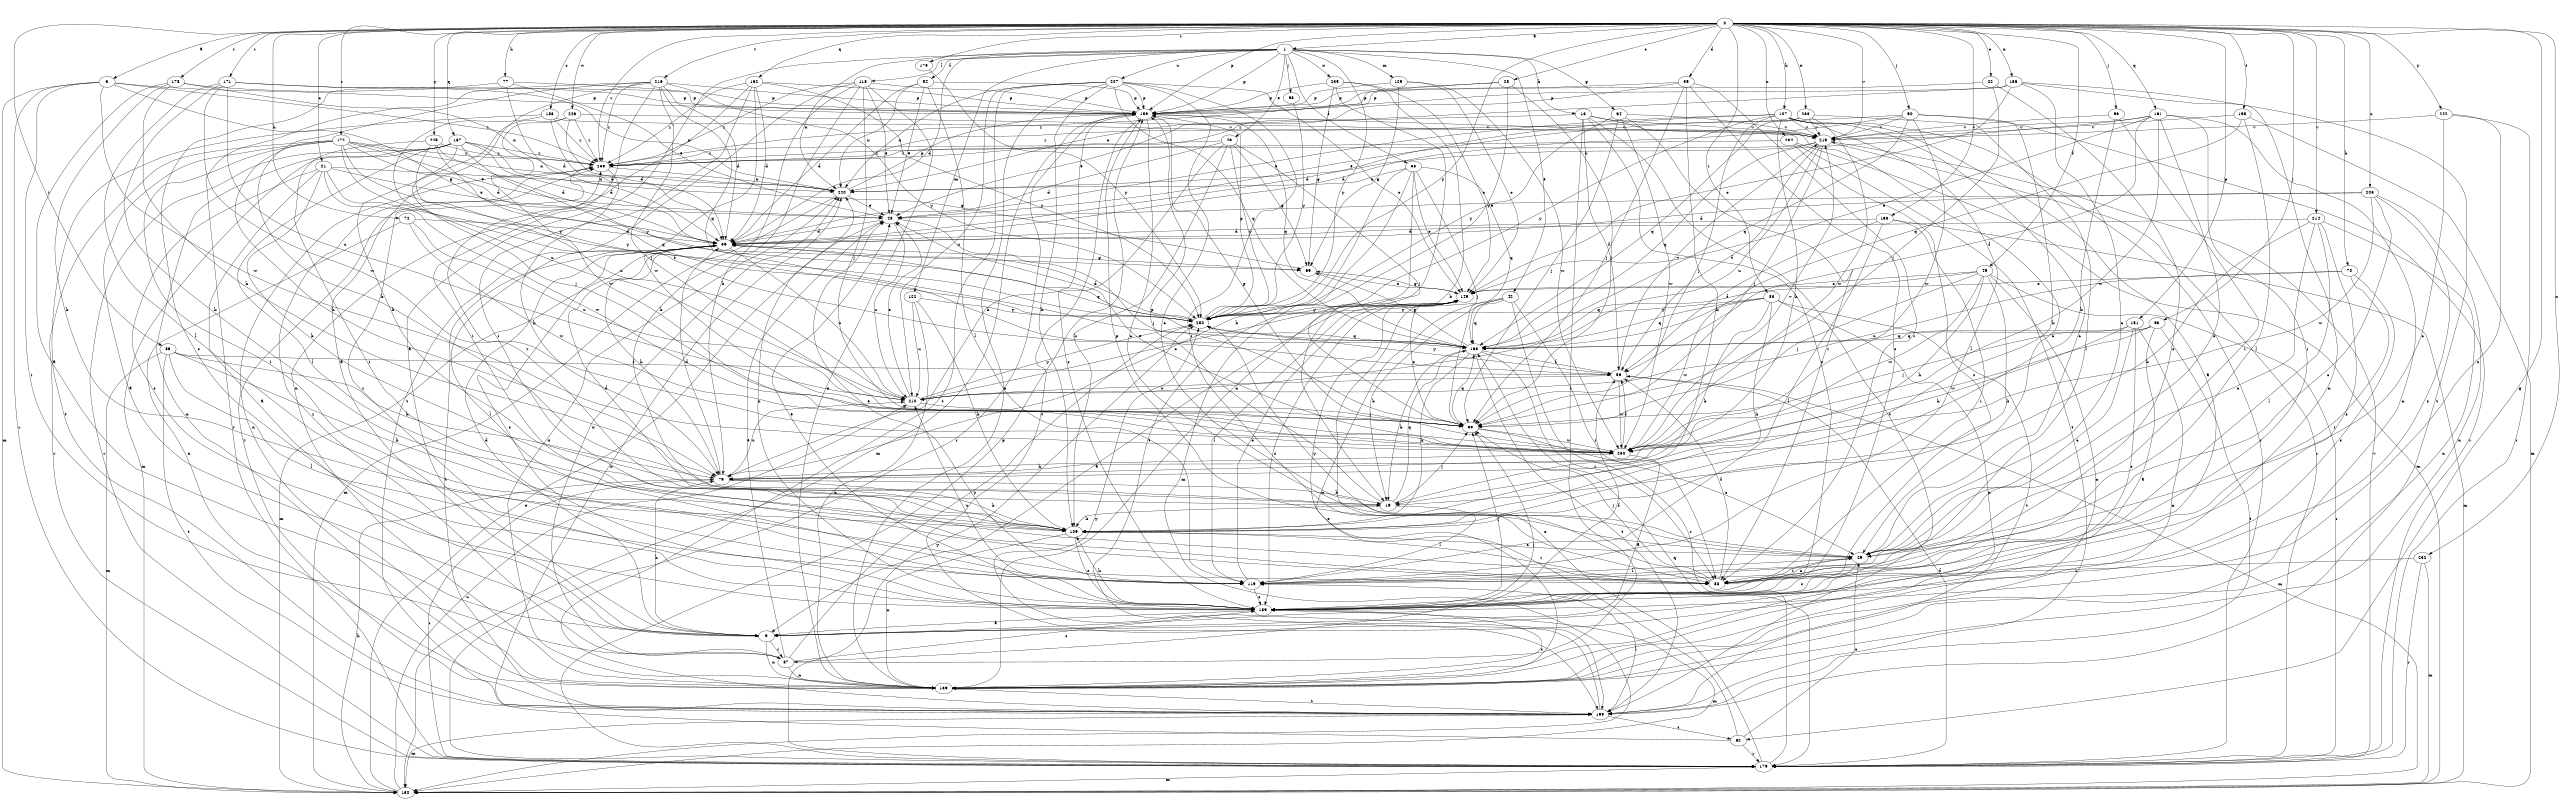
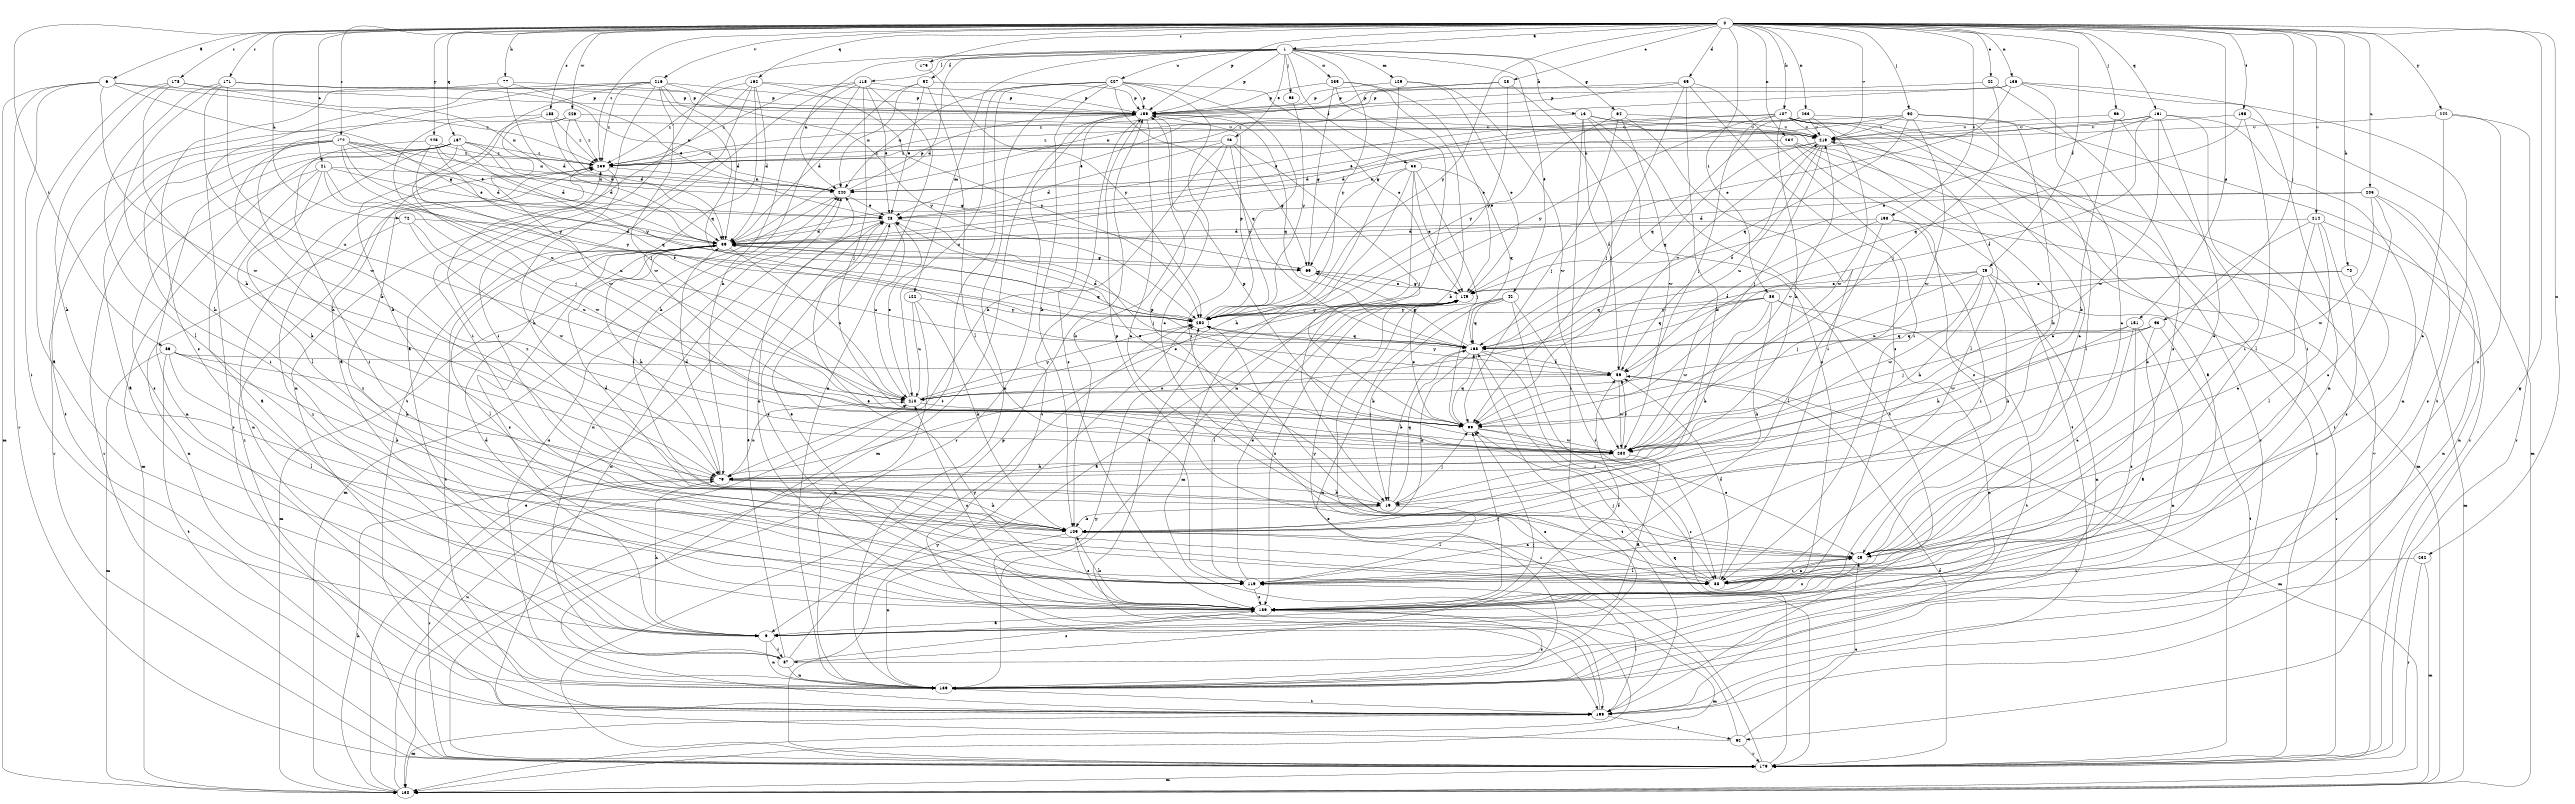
edge "70" -> "189": now "48" -> "189"
